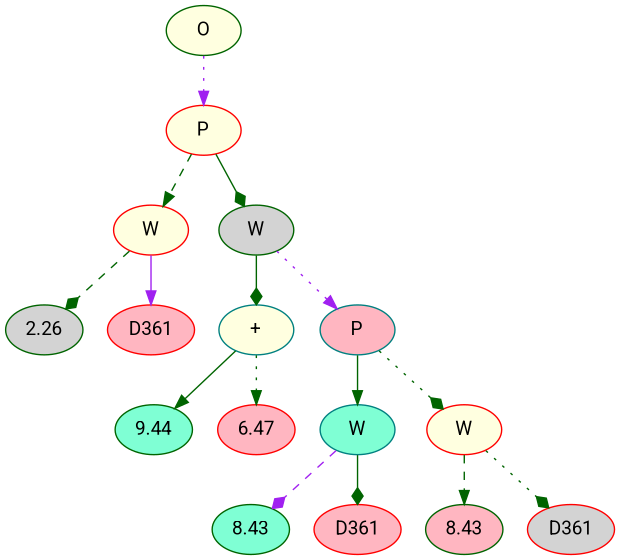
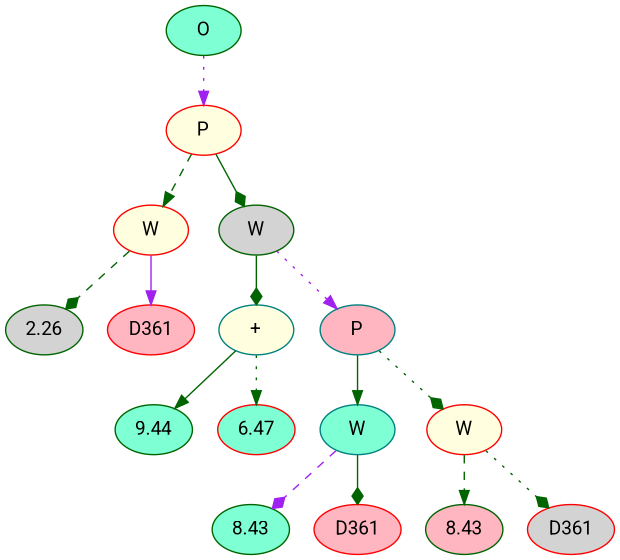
node "O": fillcolor lightyellow -> aquamarine
node "6.47": fillcolor lightpink -> aquamarine
